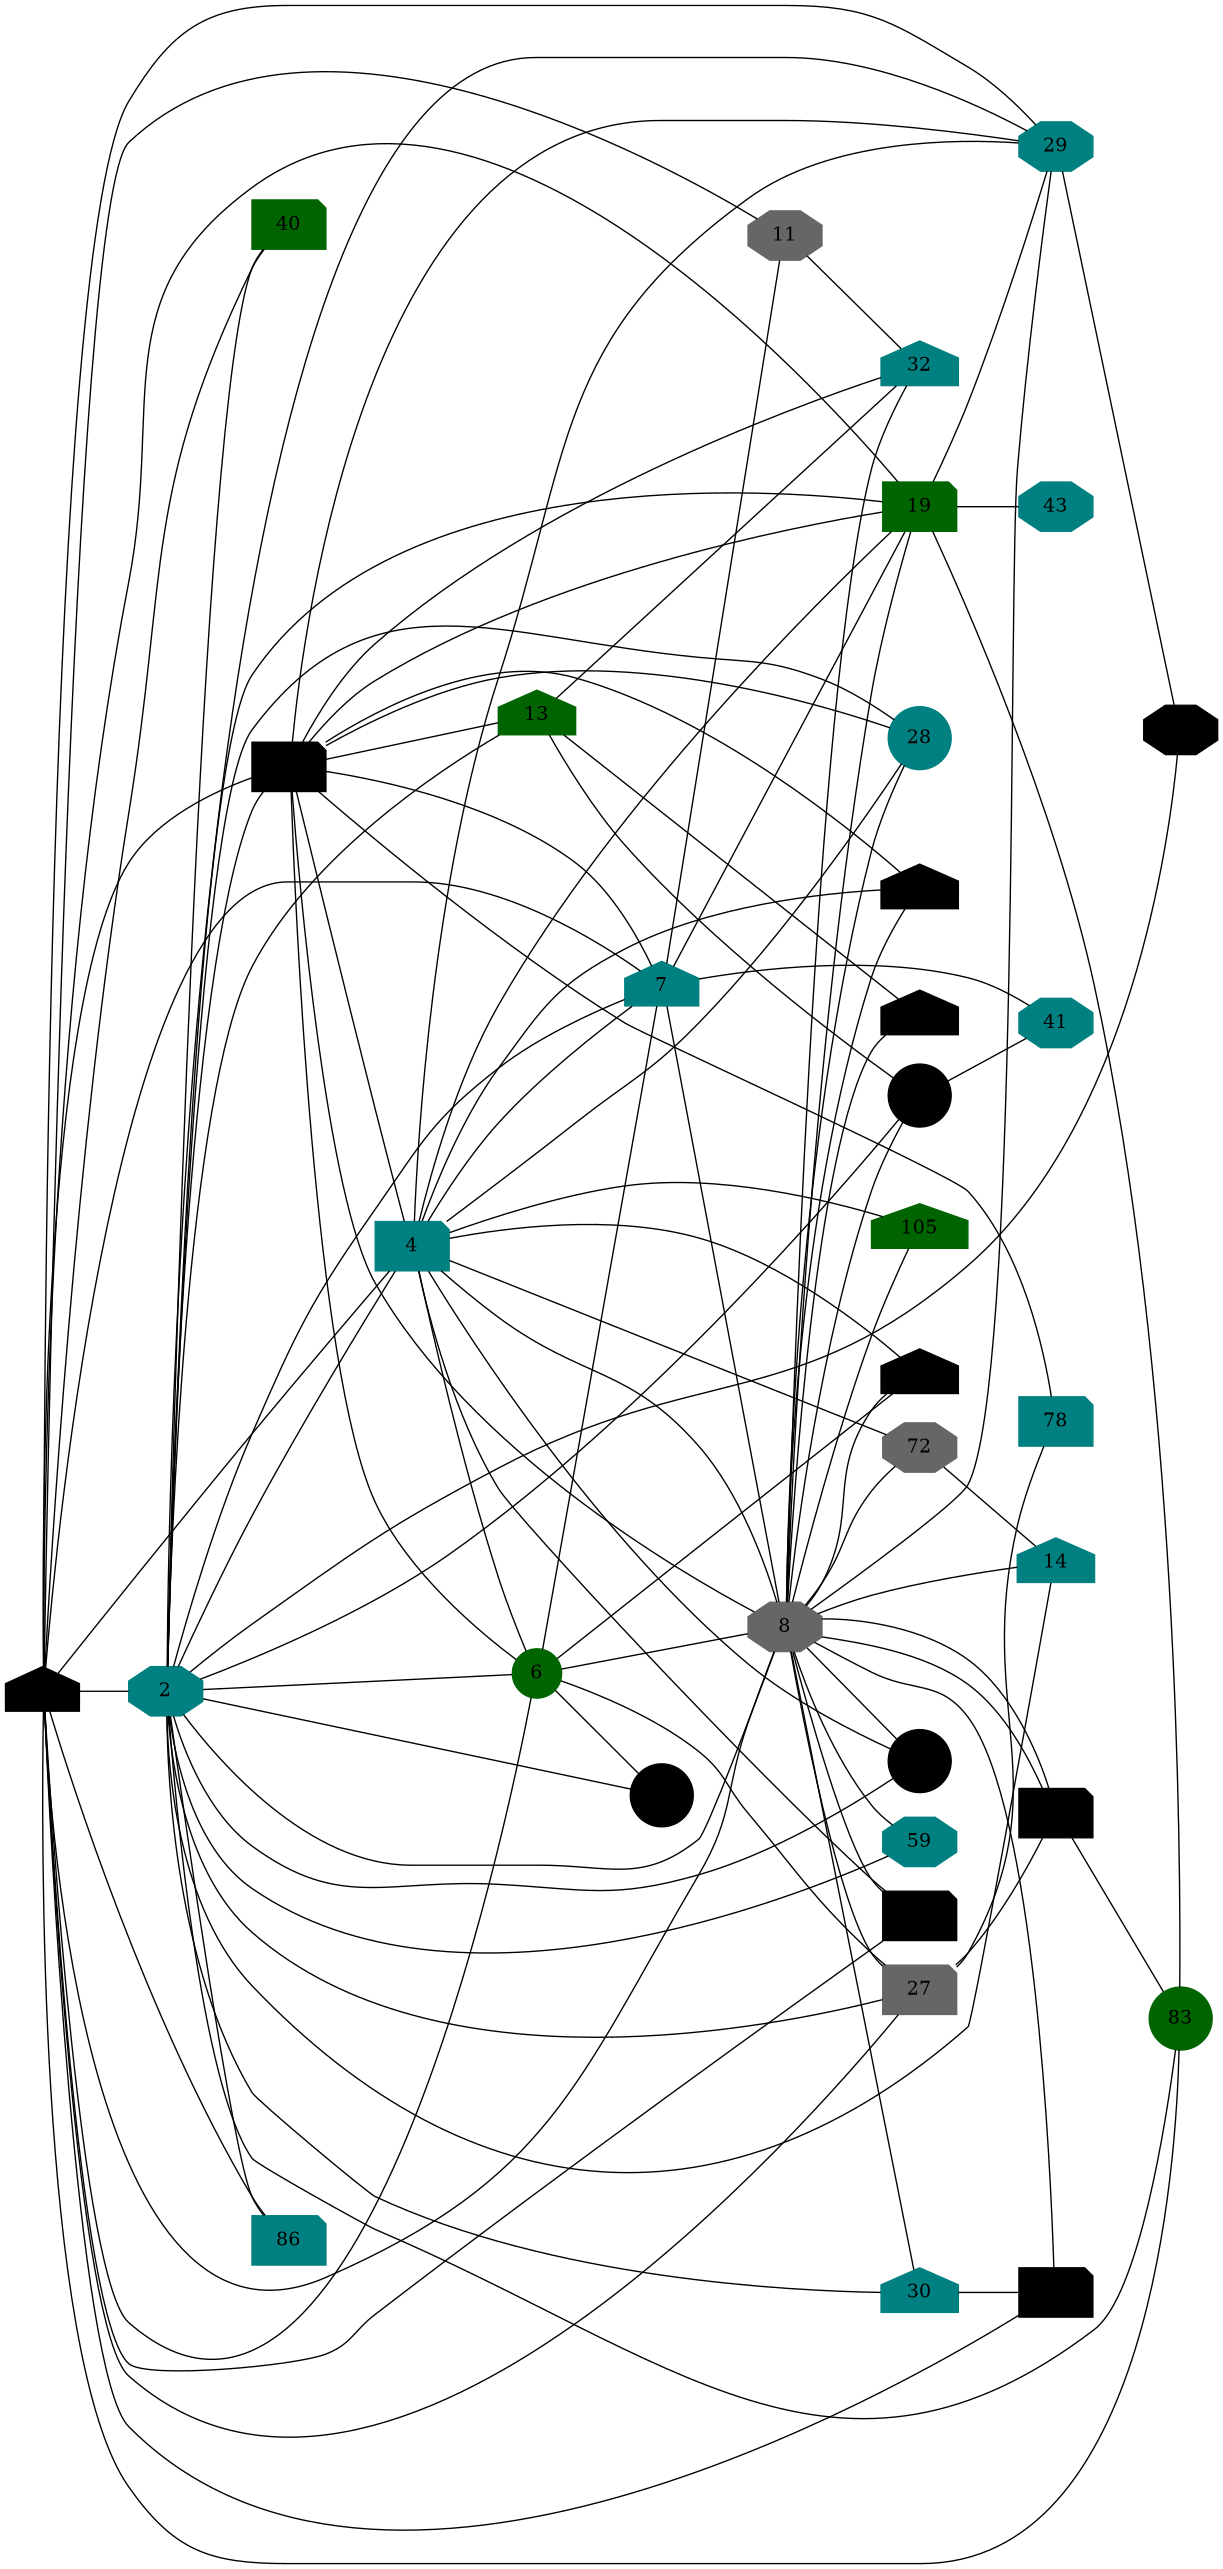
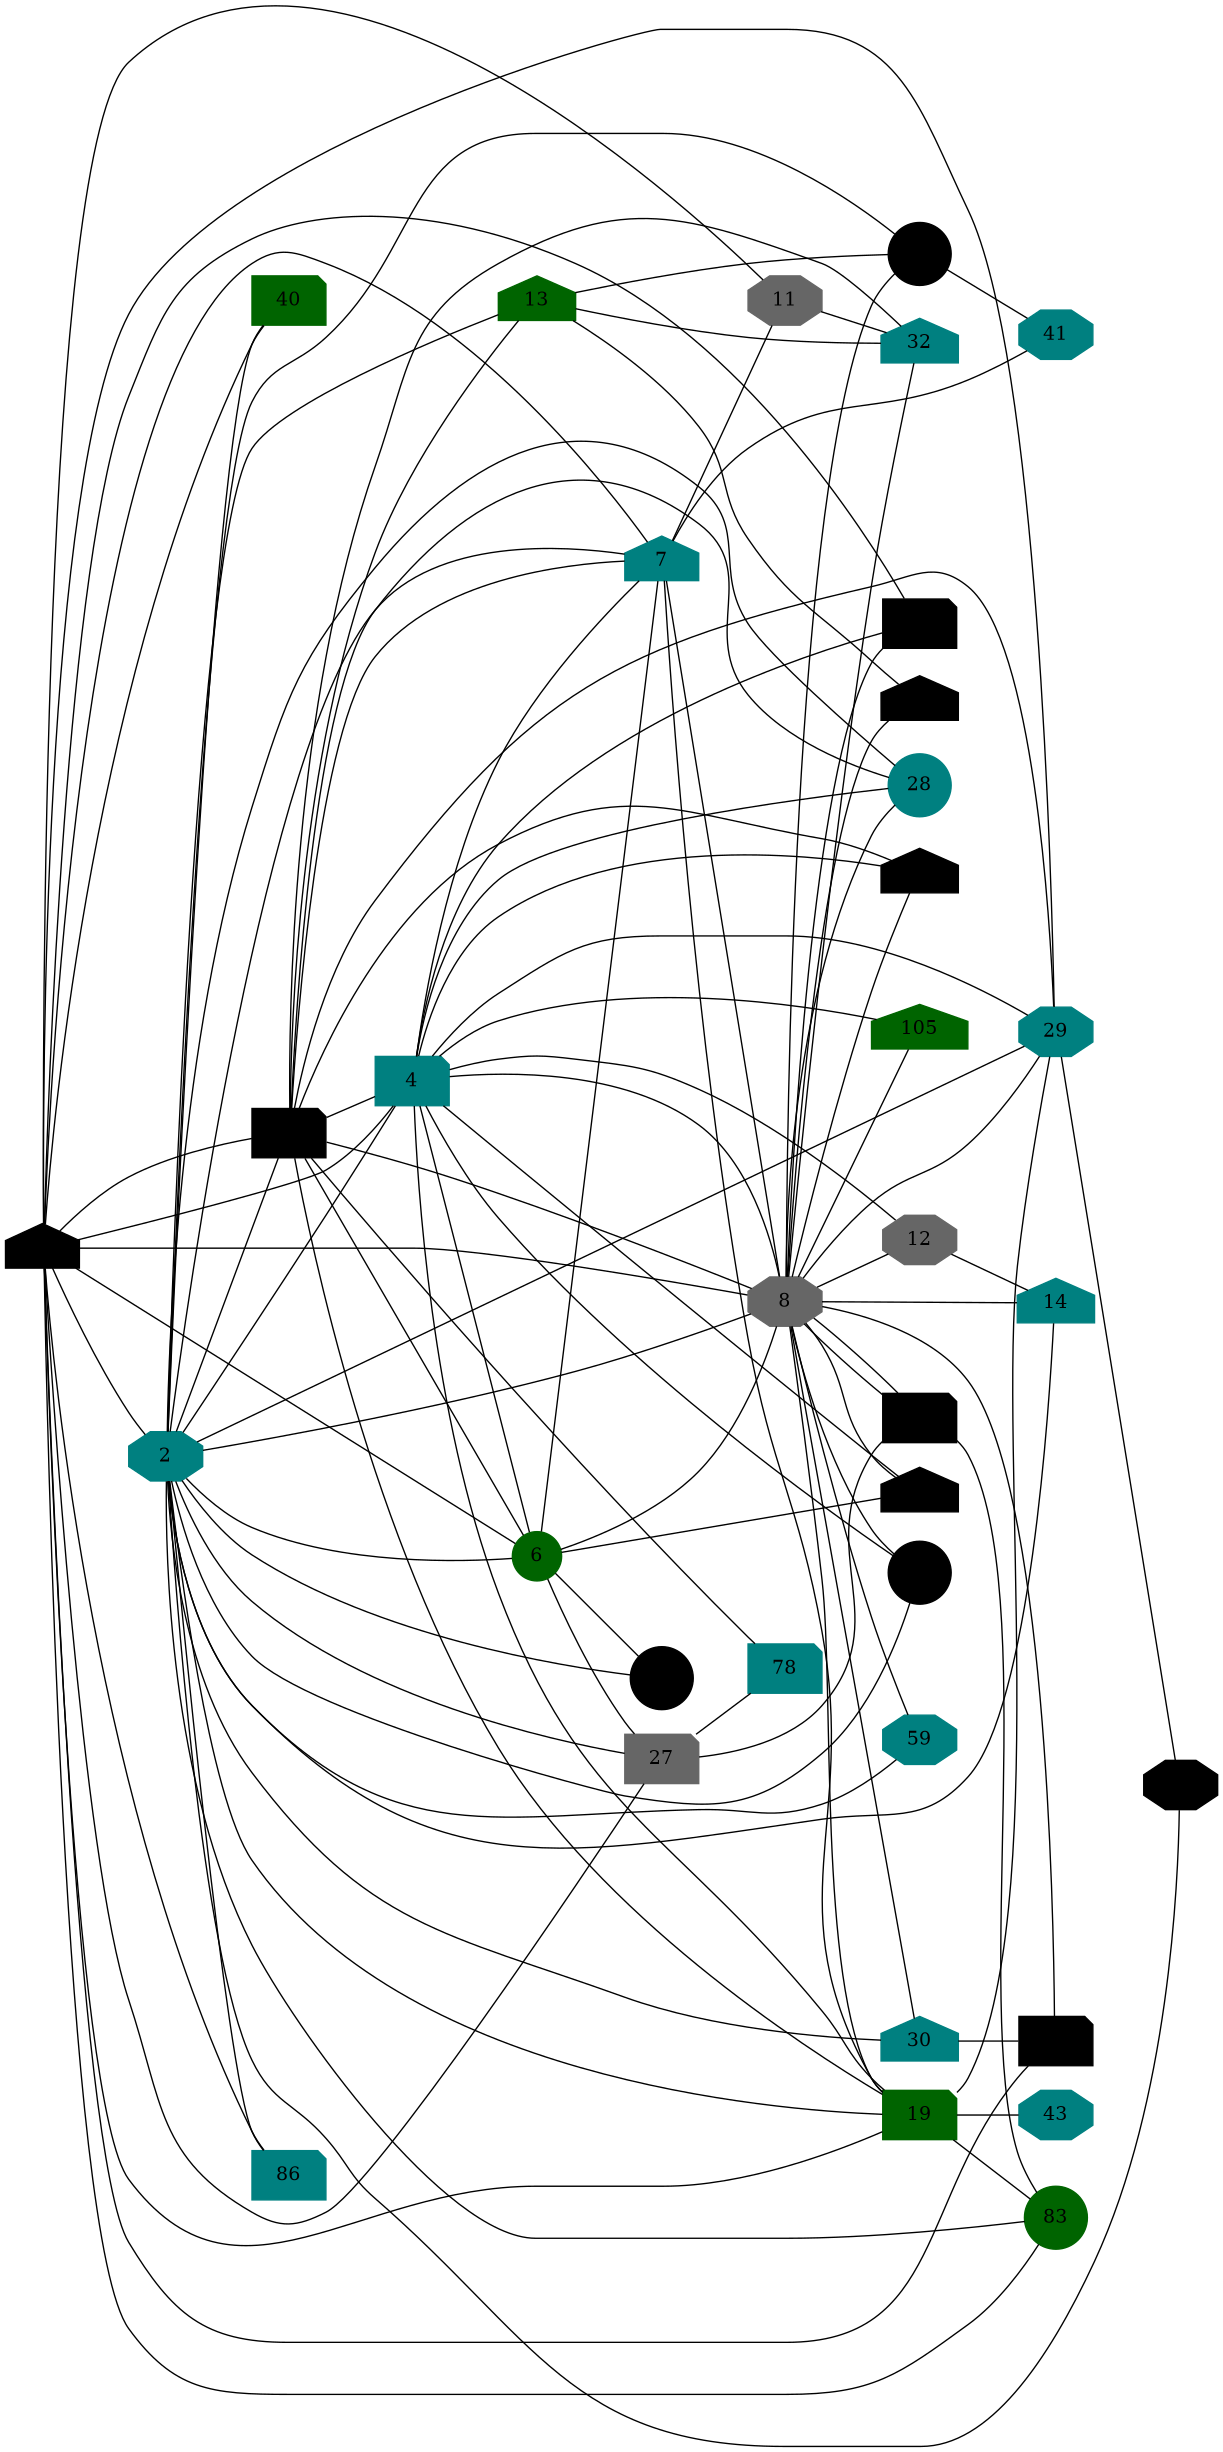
node "72": label "72" -> "12"
edge "8" -- "27": removed
